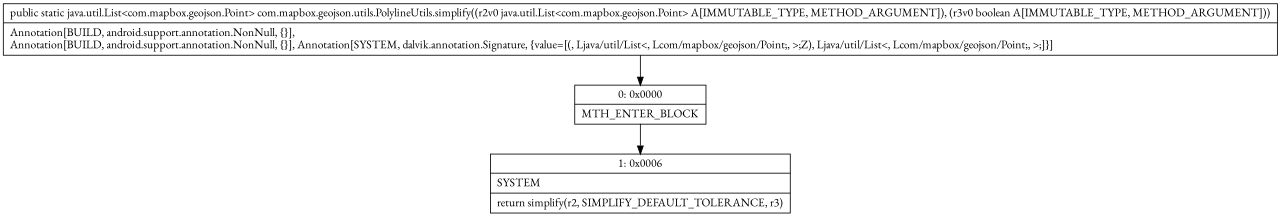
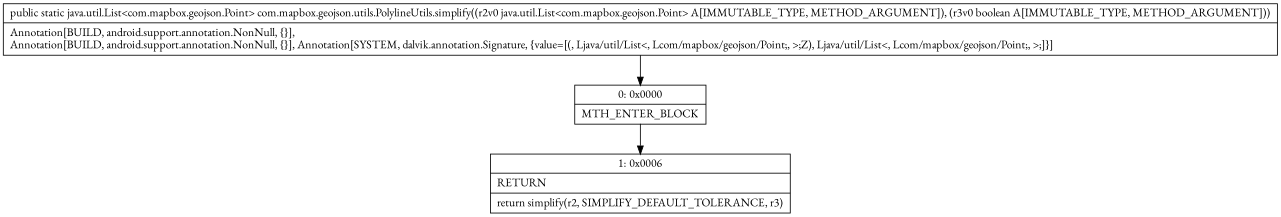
node "1: 0x0006": text "SYSTEM" -> "RETURN"
